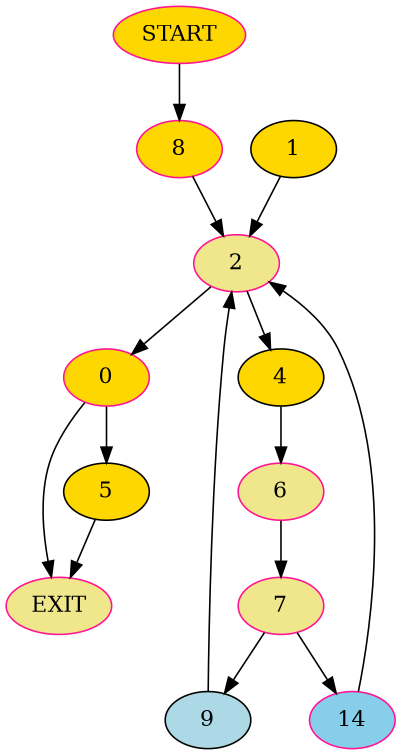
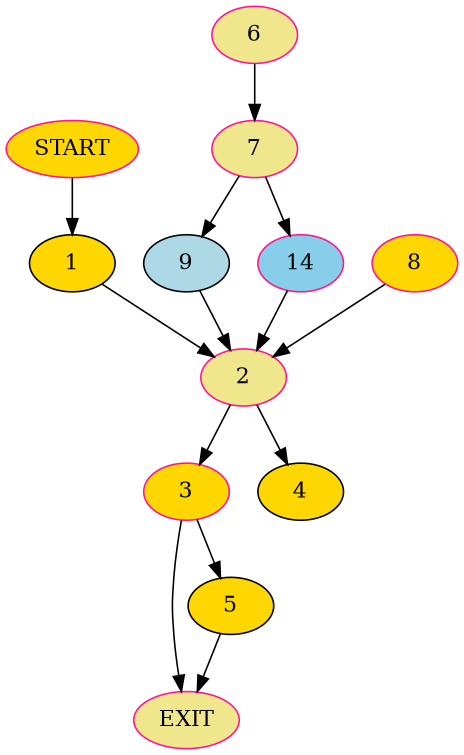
edge "START" -> "8": now "START" -> "1"
node "0": label "0" -> "3"
edge "4" -> "6": removed
